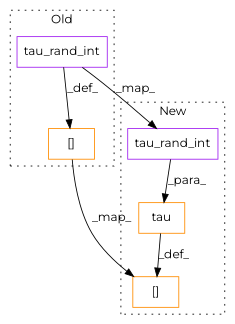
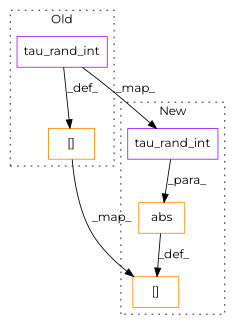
node "tau": label "tau" -> "abs"
